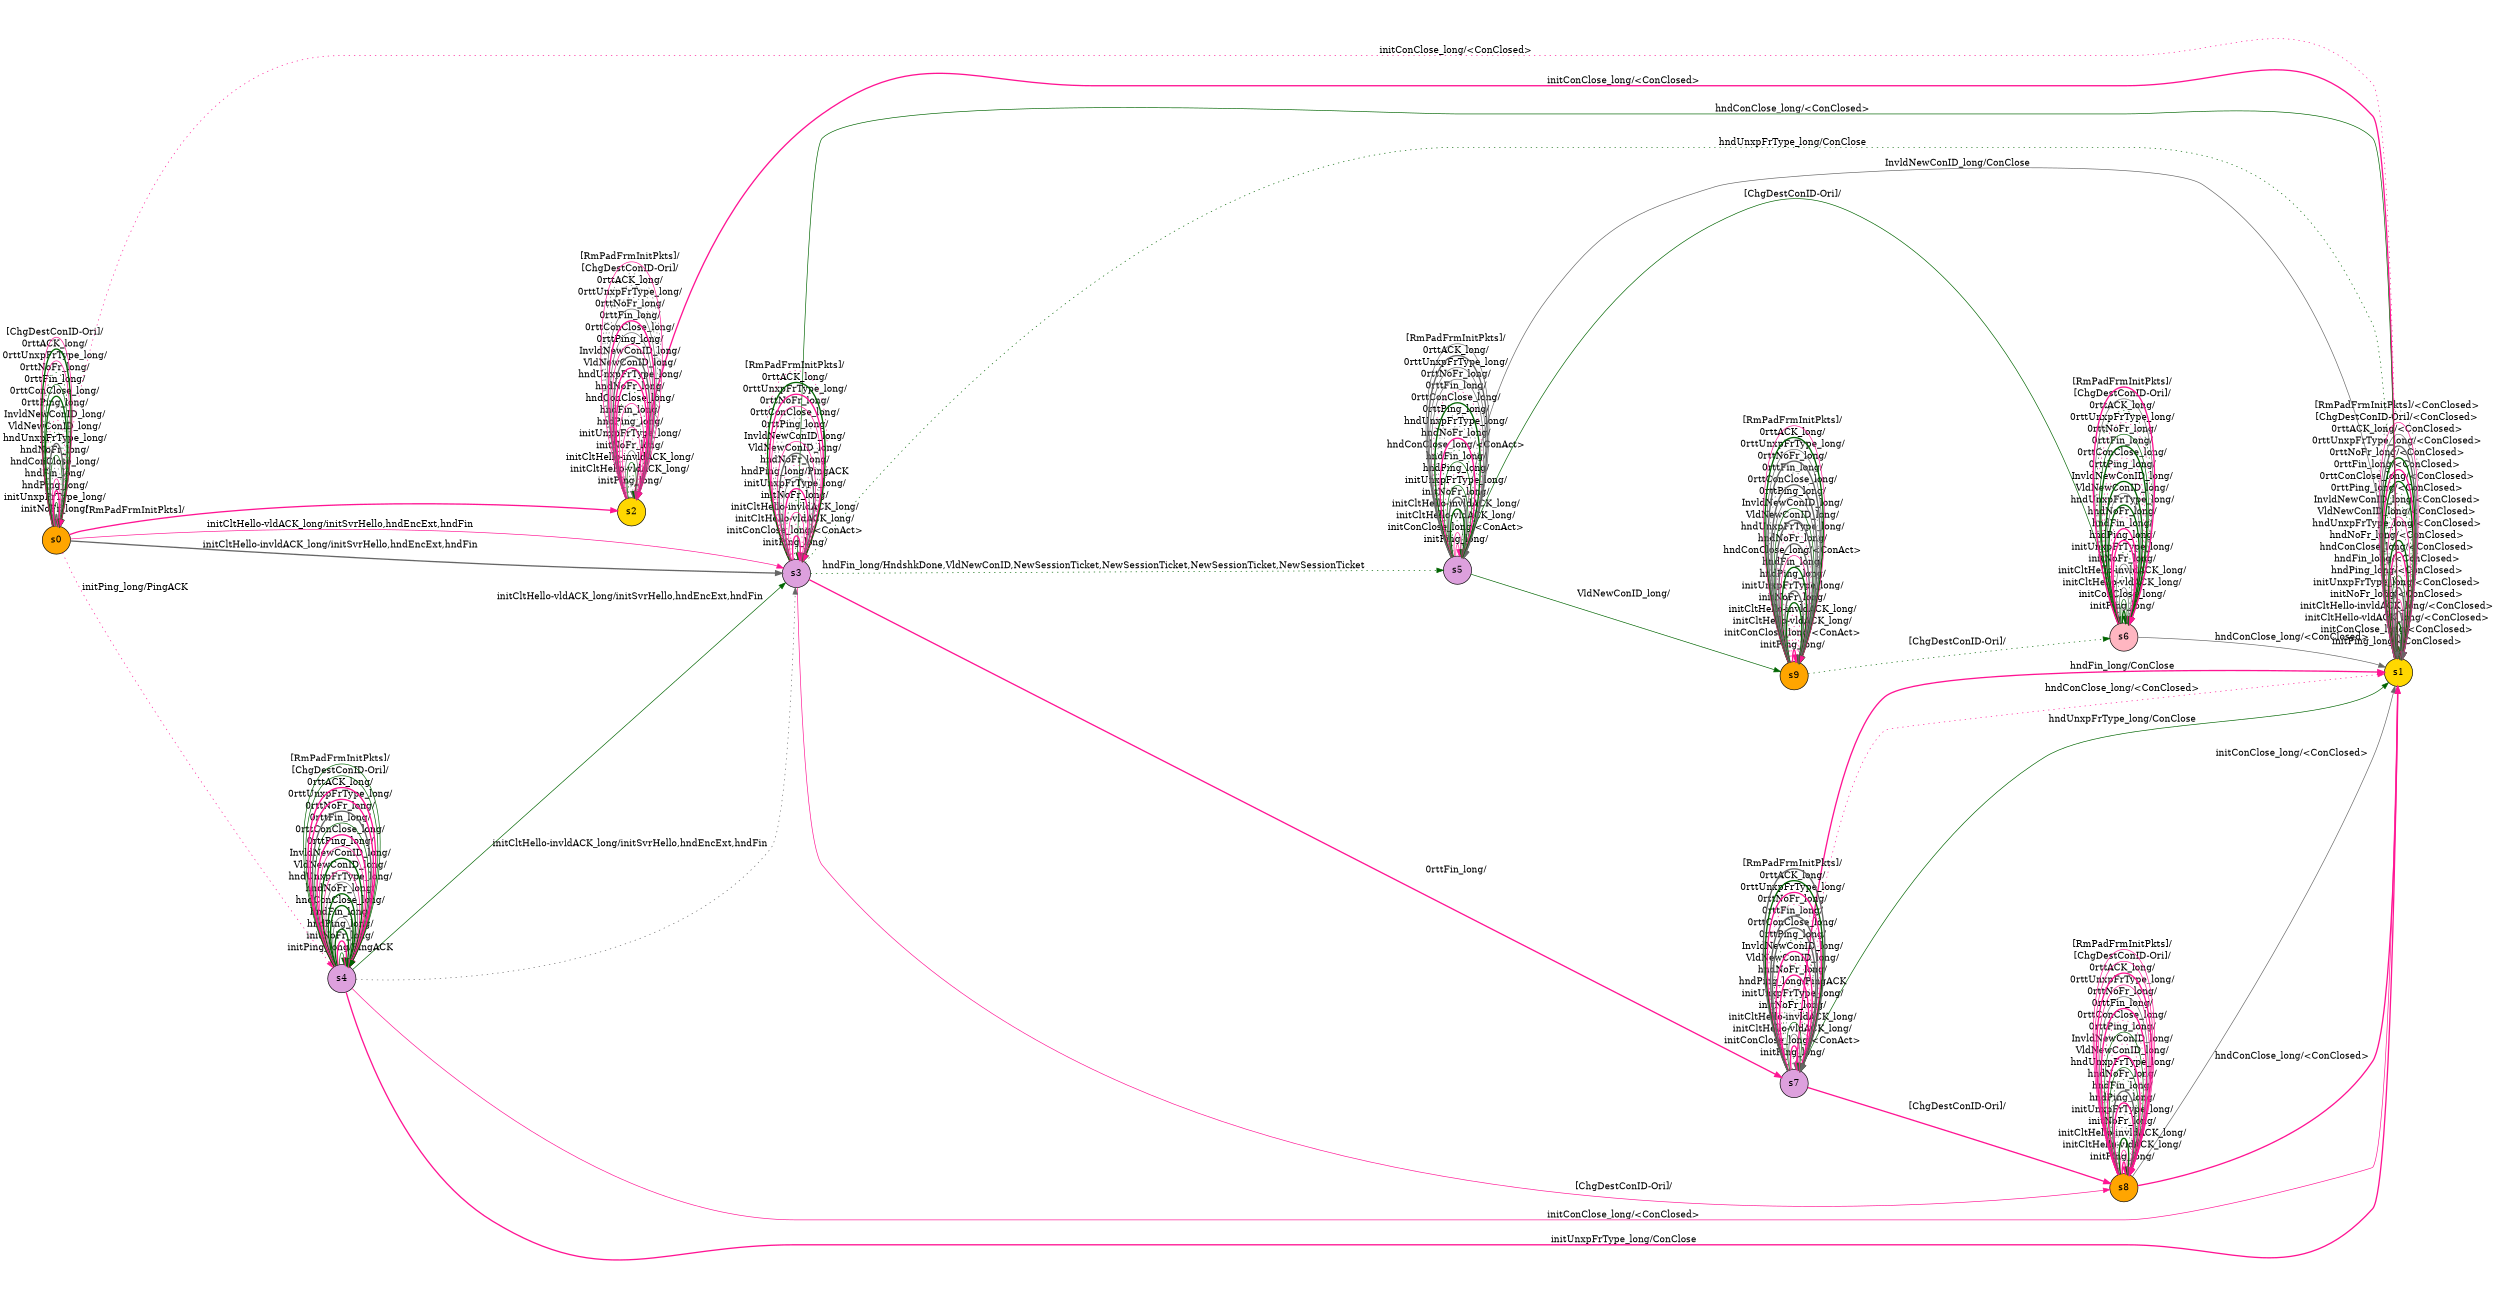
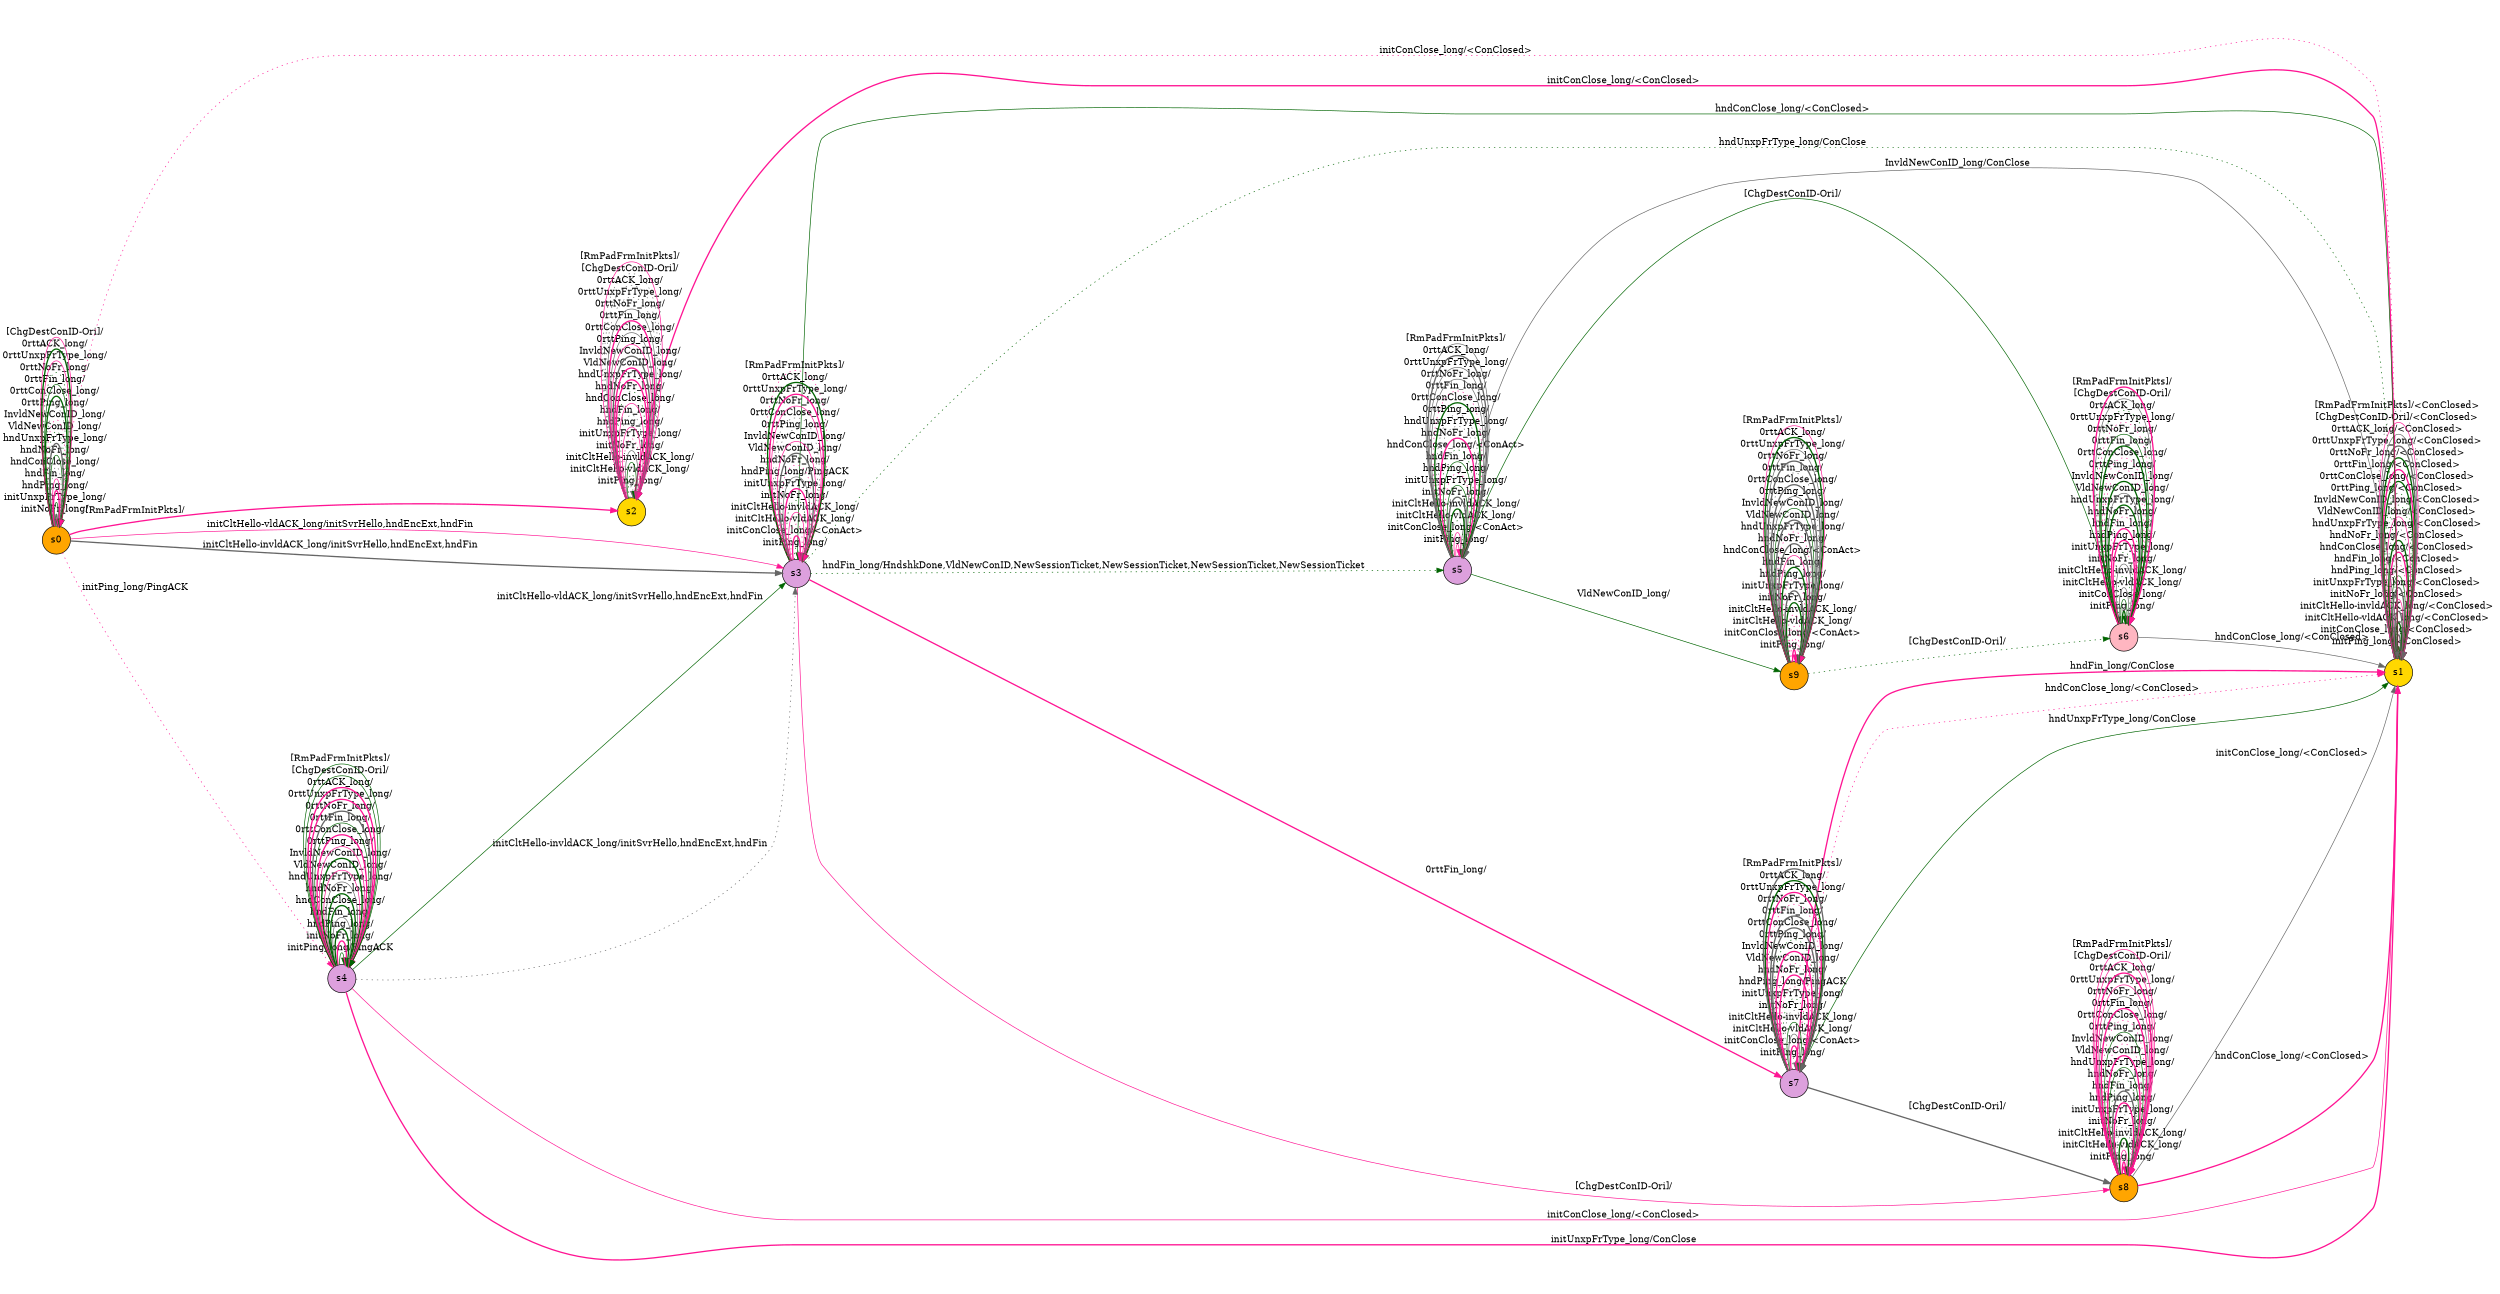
edge "s7" -> "s8": color deeppink -> gray40
